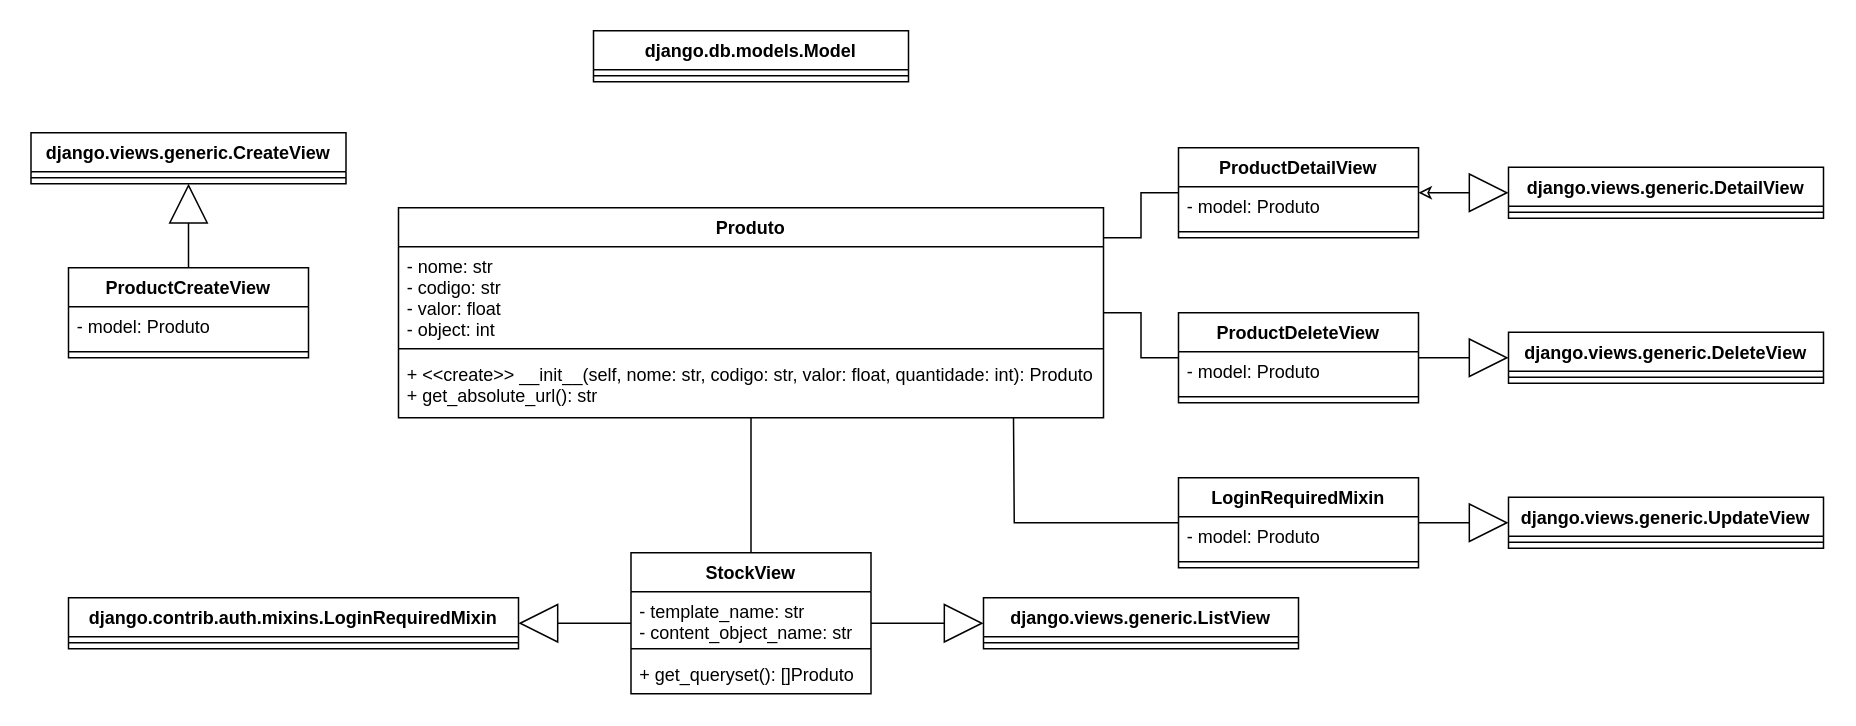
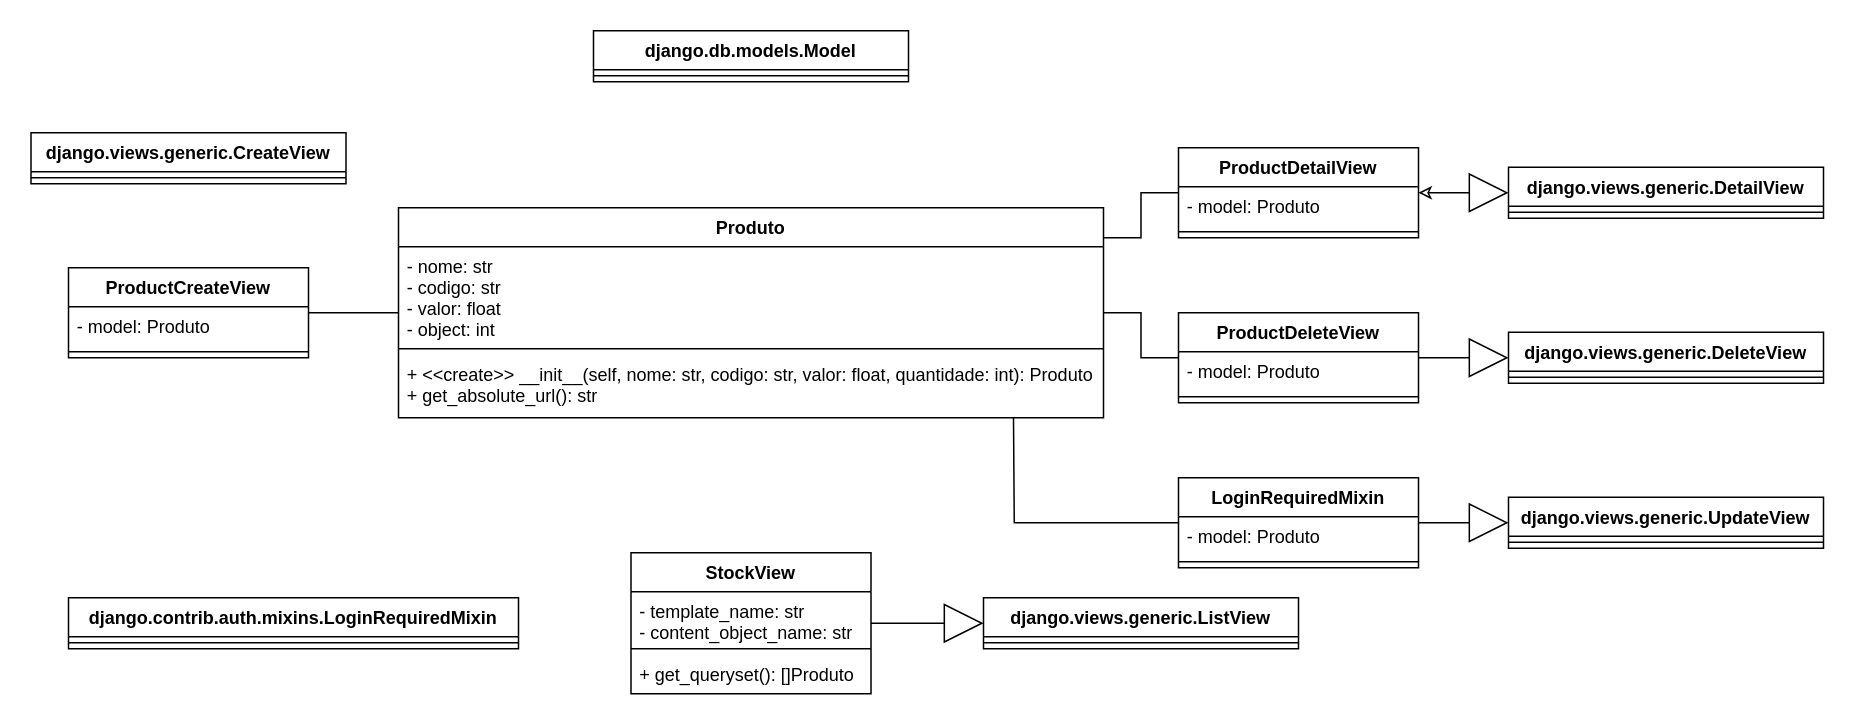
edge "ProductCreateView" -> "django.views.generic.CreateView": removed
edge "ProductCreateView" -- "Produto": added
edge "Produto" -- "StockView": removed
edge "StockView" -> "django.contrib.auth.mixins.LoginRequiredMixin": removed
